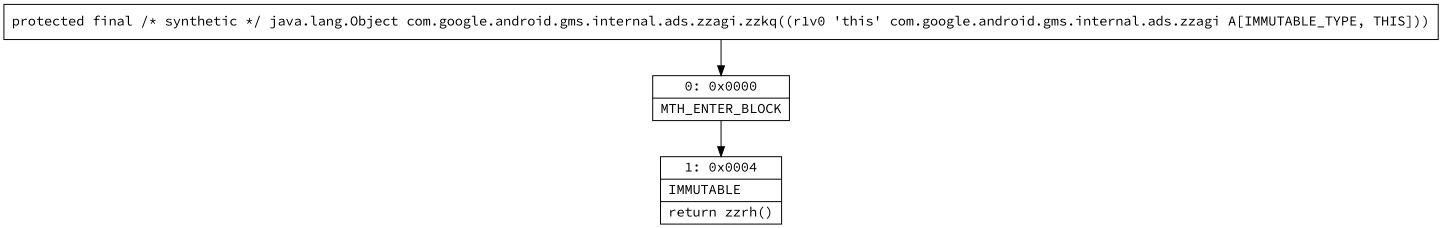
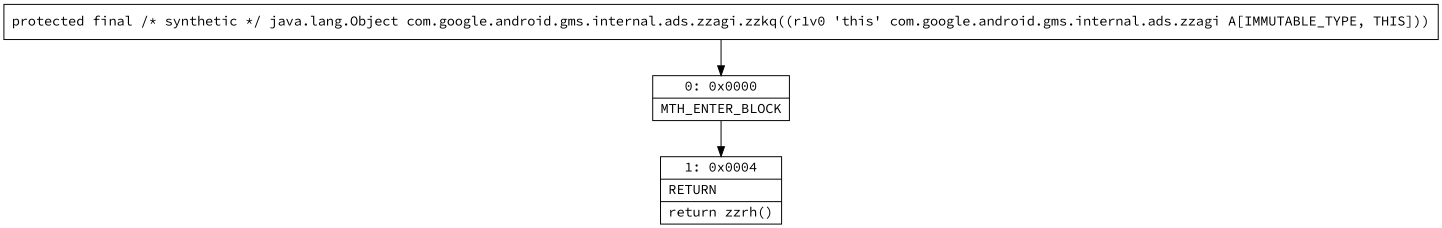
node "1: 0x0004": text "IMMUTABLE" -> "RETURN"
